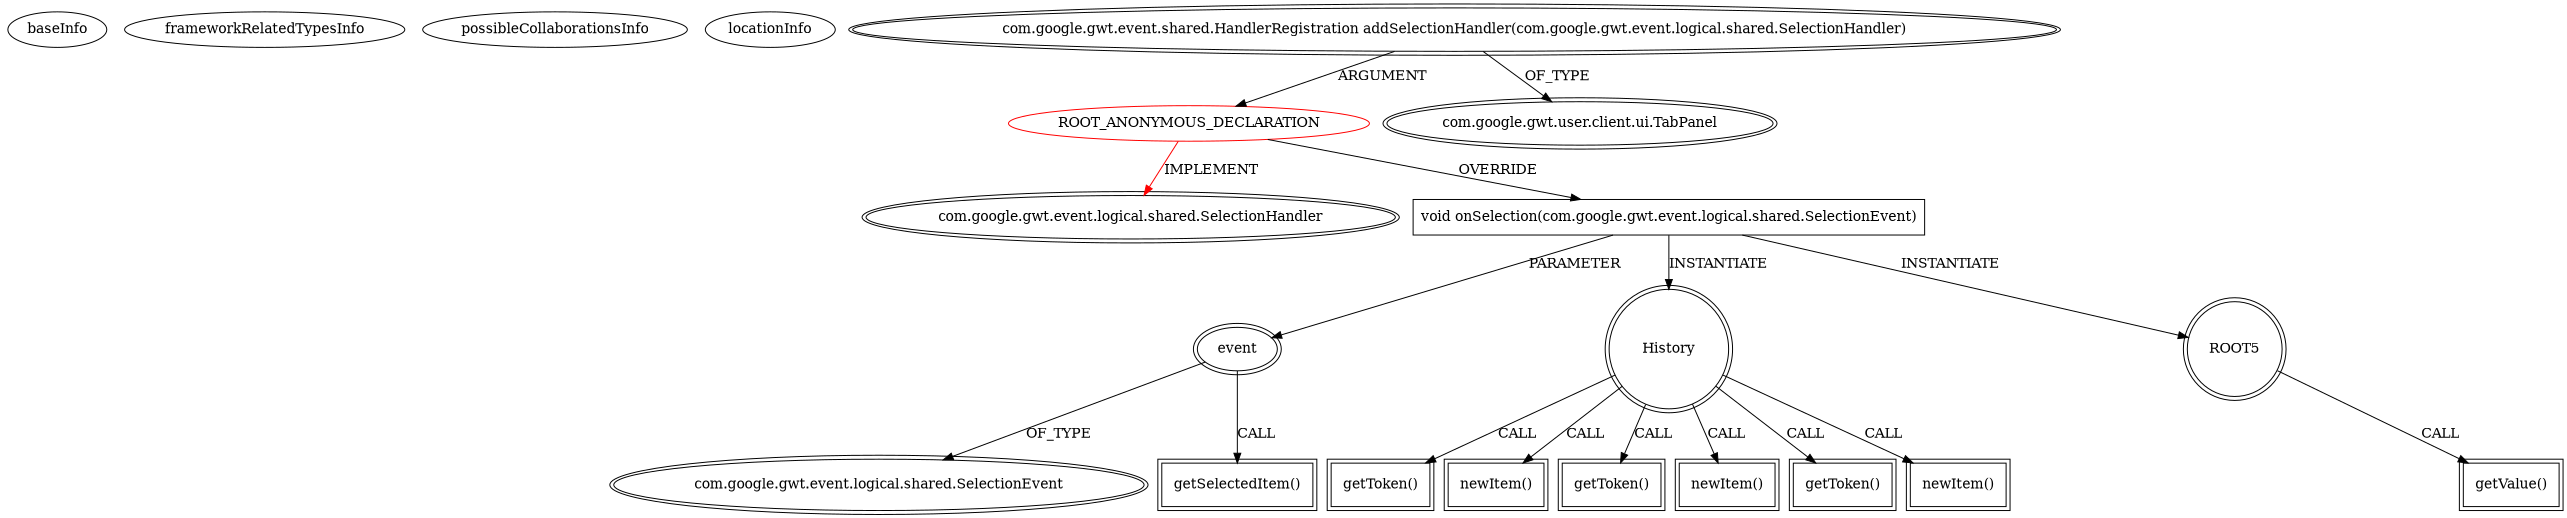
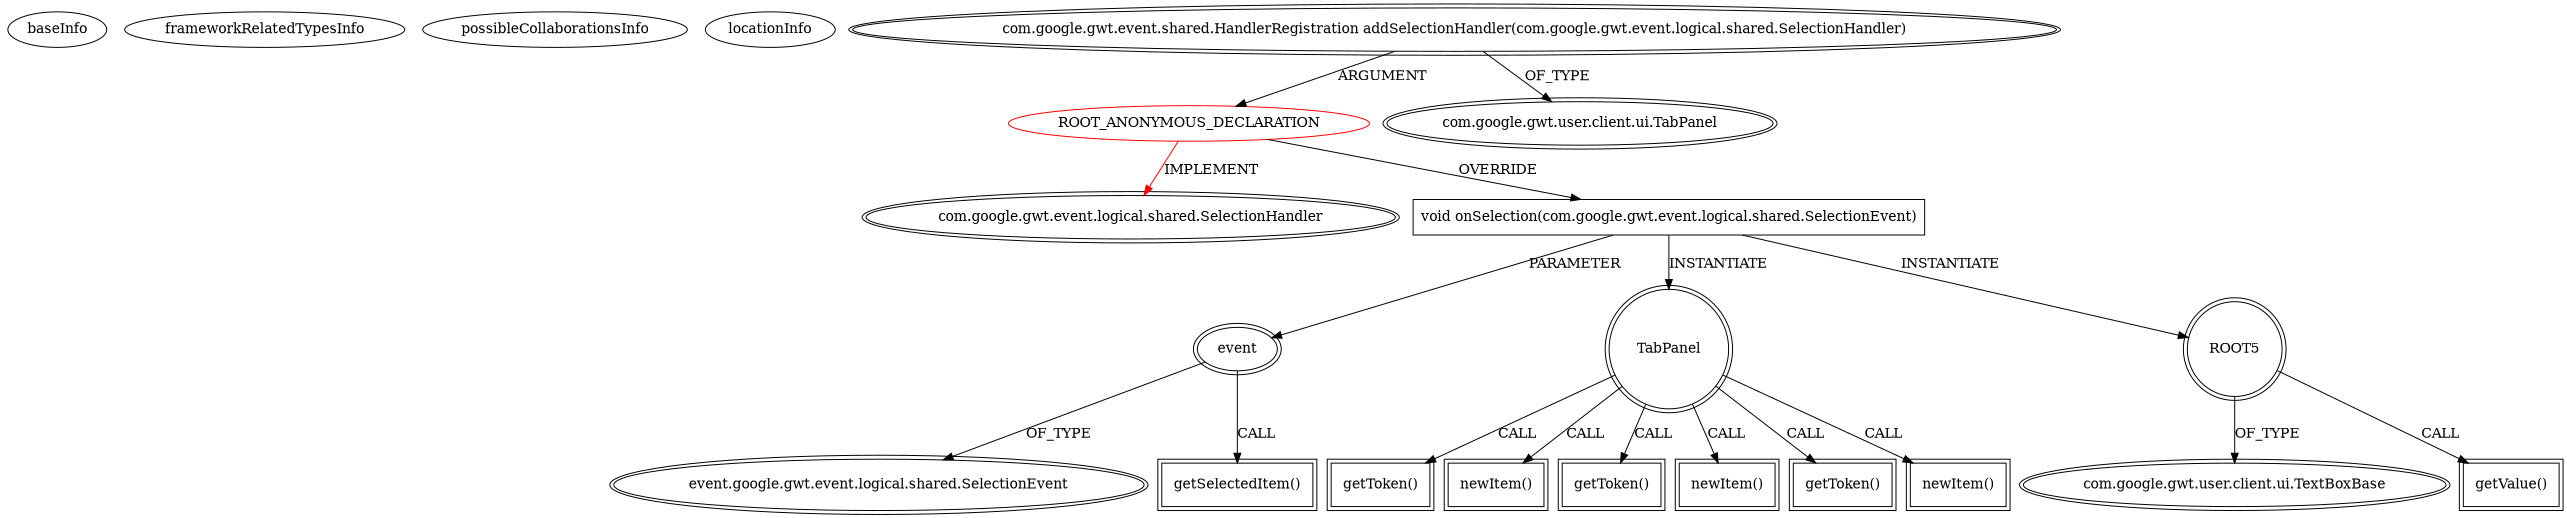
node "History": label "History" -> "TabPanel"
node "com.google.gwt.event.logical.shared.SelectionEvent": label "com.google.gwt.event.logical.shared.SelectionEvent" -> "event.google.gwt.event.logical.shared.SelectionEvent"
node "com.google.gwt.user.client.ui.TextBoxBase": added
